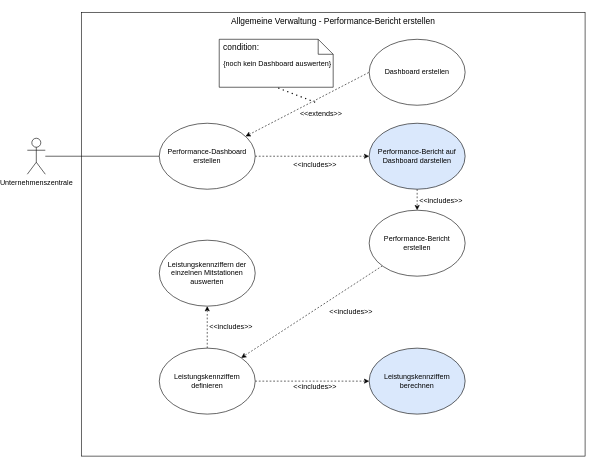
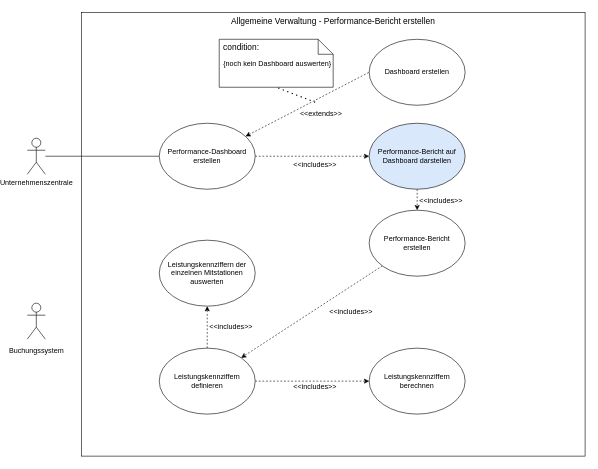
node "Buchungssystem": added
node "Leistungskennziffern berechnen": fillcolor #dae8fc -> #ffffff
